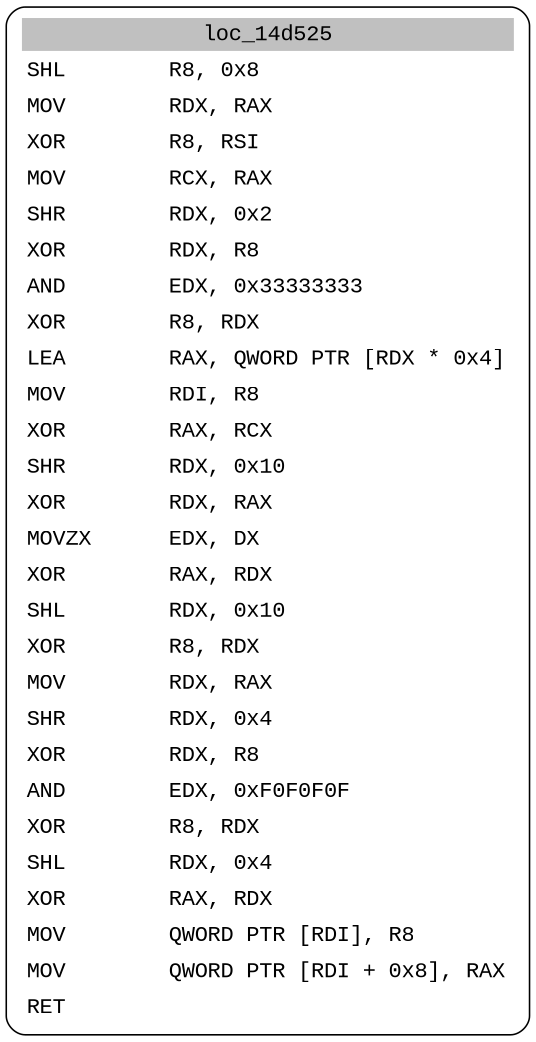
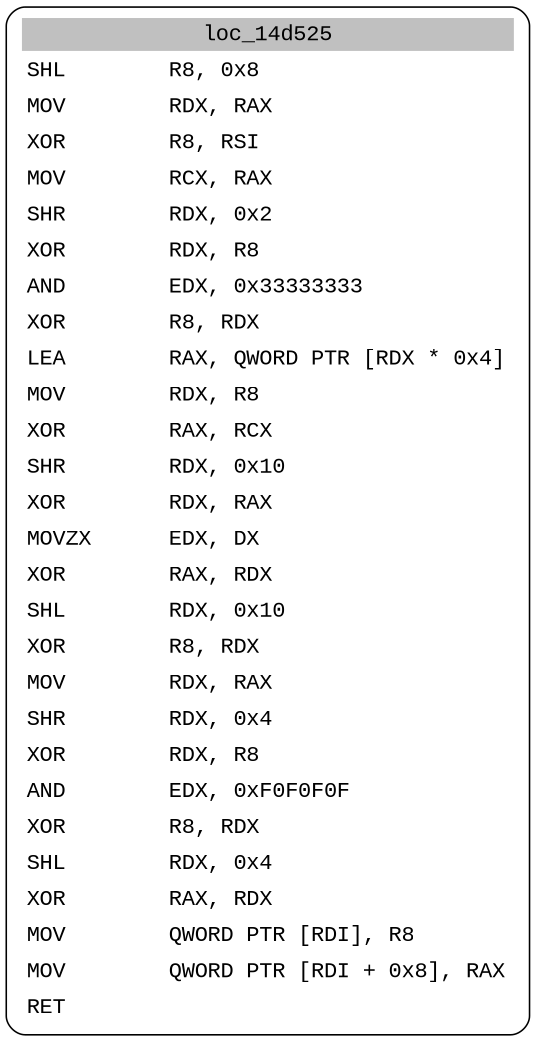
node "loc_14d525": text "MOV        RDI, R8" -> "MOV        RDX, R8"
